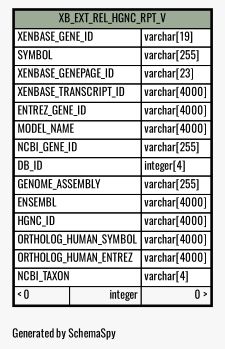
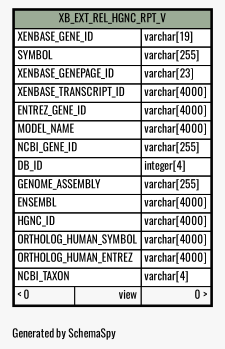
node "XB_EXT_REL_HGNC_RPT_V": text "integer" -> "view"
